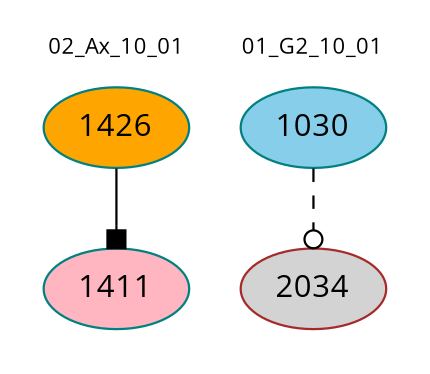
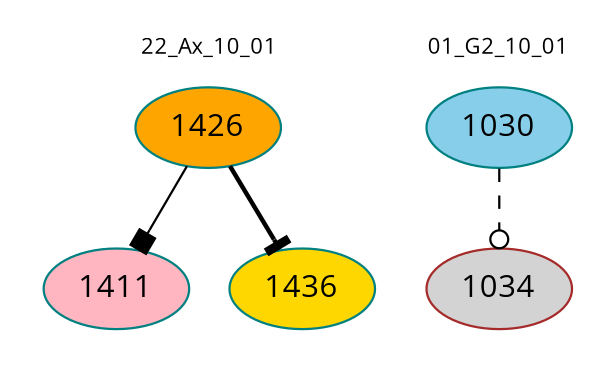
cluster "02_Ax_10_01": label "02_Ax_10_01" -> "22_Ax_10_01"
node "1436": added
node "2034": label "2034" -> "1034"
